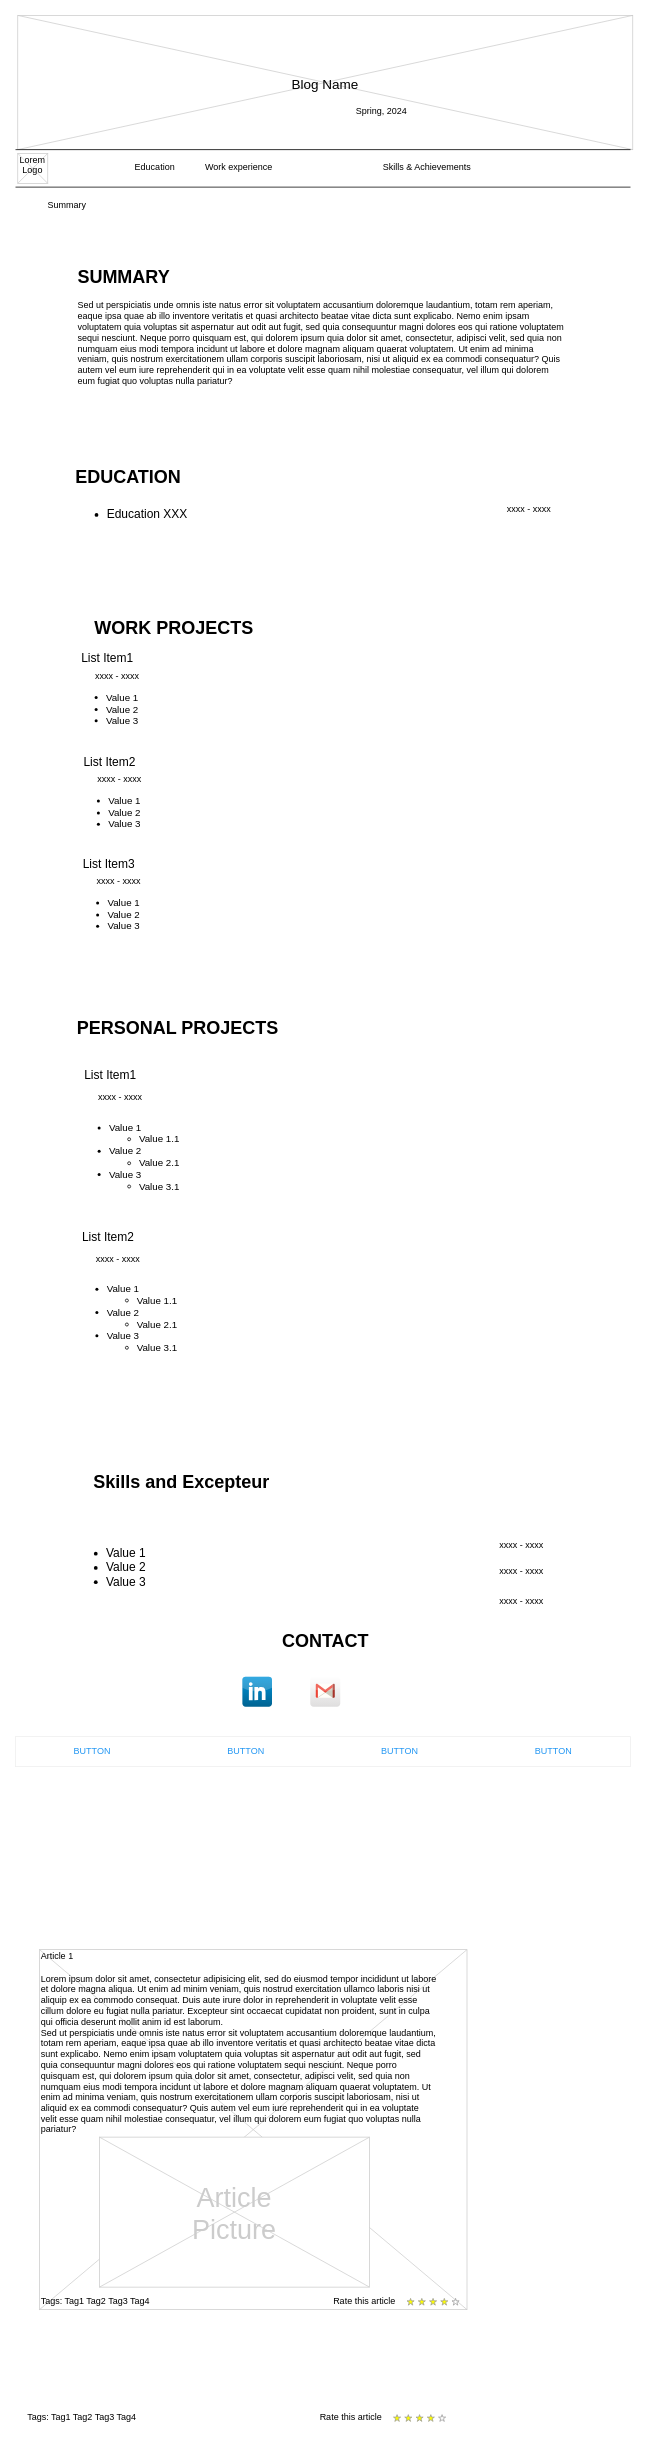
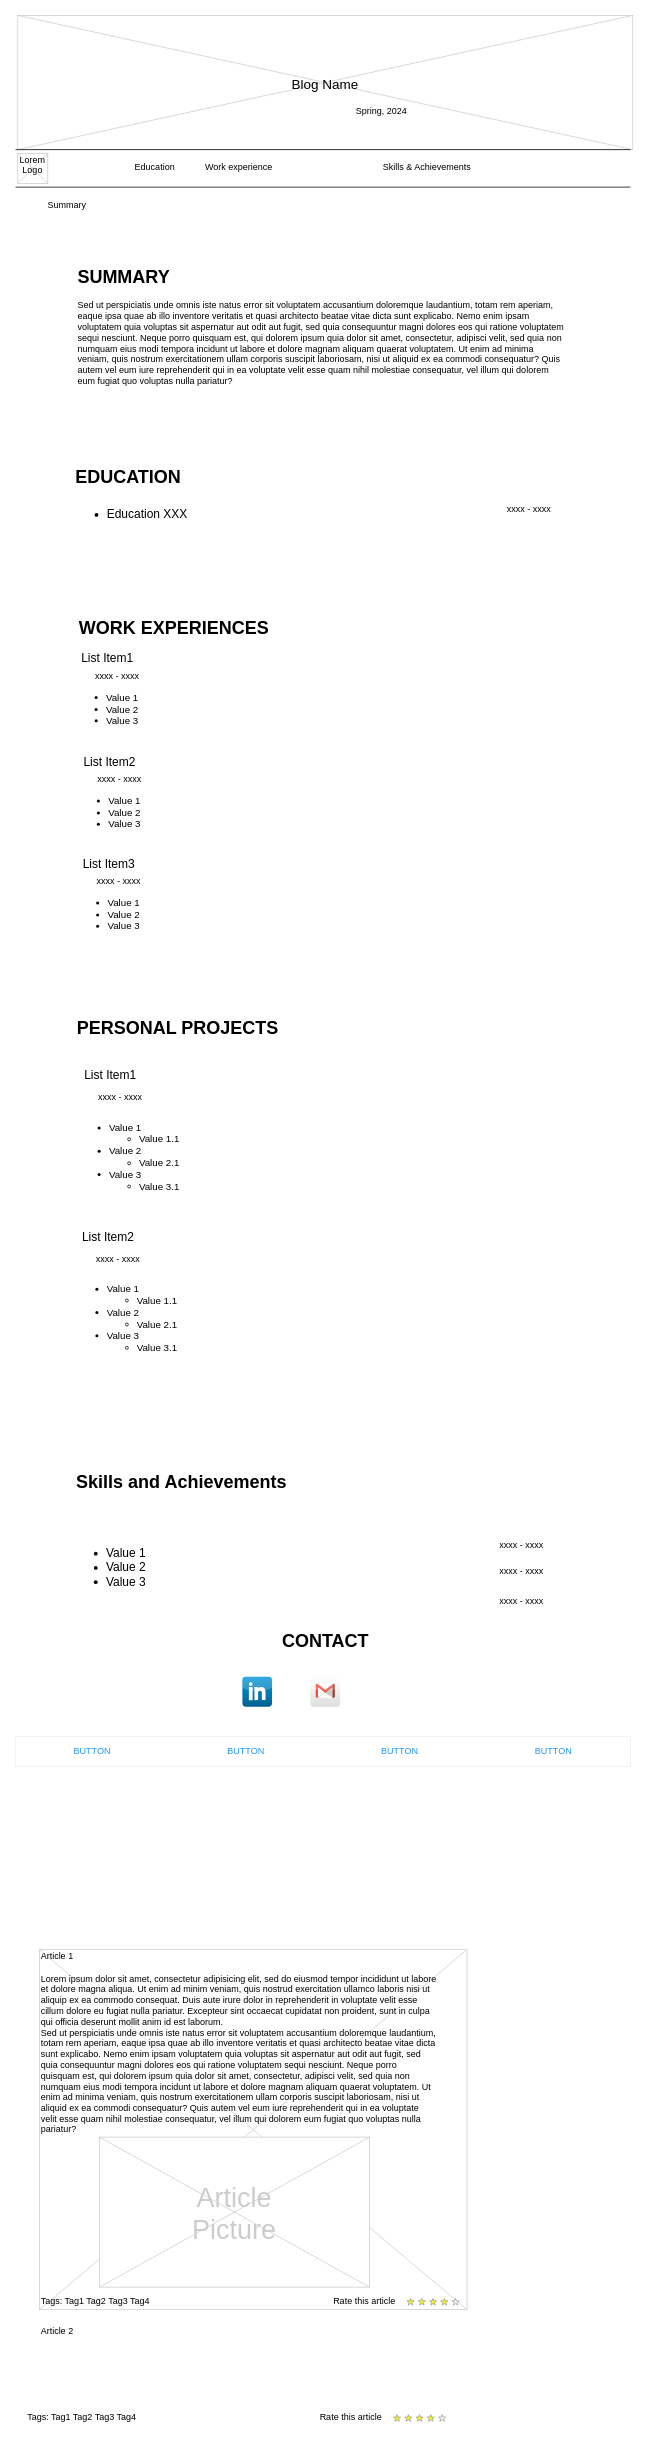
node "WORK PROJECTS": label "WORK PROJECTS" -> "WORK EXPERIENCES"
node "Skills and Excepteur": label "Skills and Excepteur" -> "Skills and Achievements"
node "Article 2": added
